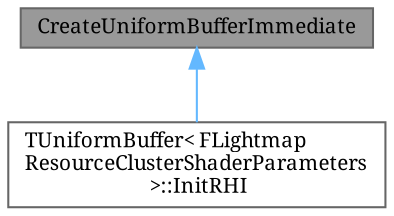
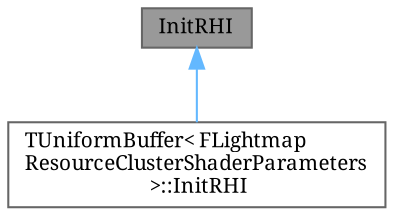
node "CreateUniformBufferImmediate": label "CreateUniformBufferImmediate" -> "InitRHI"
